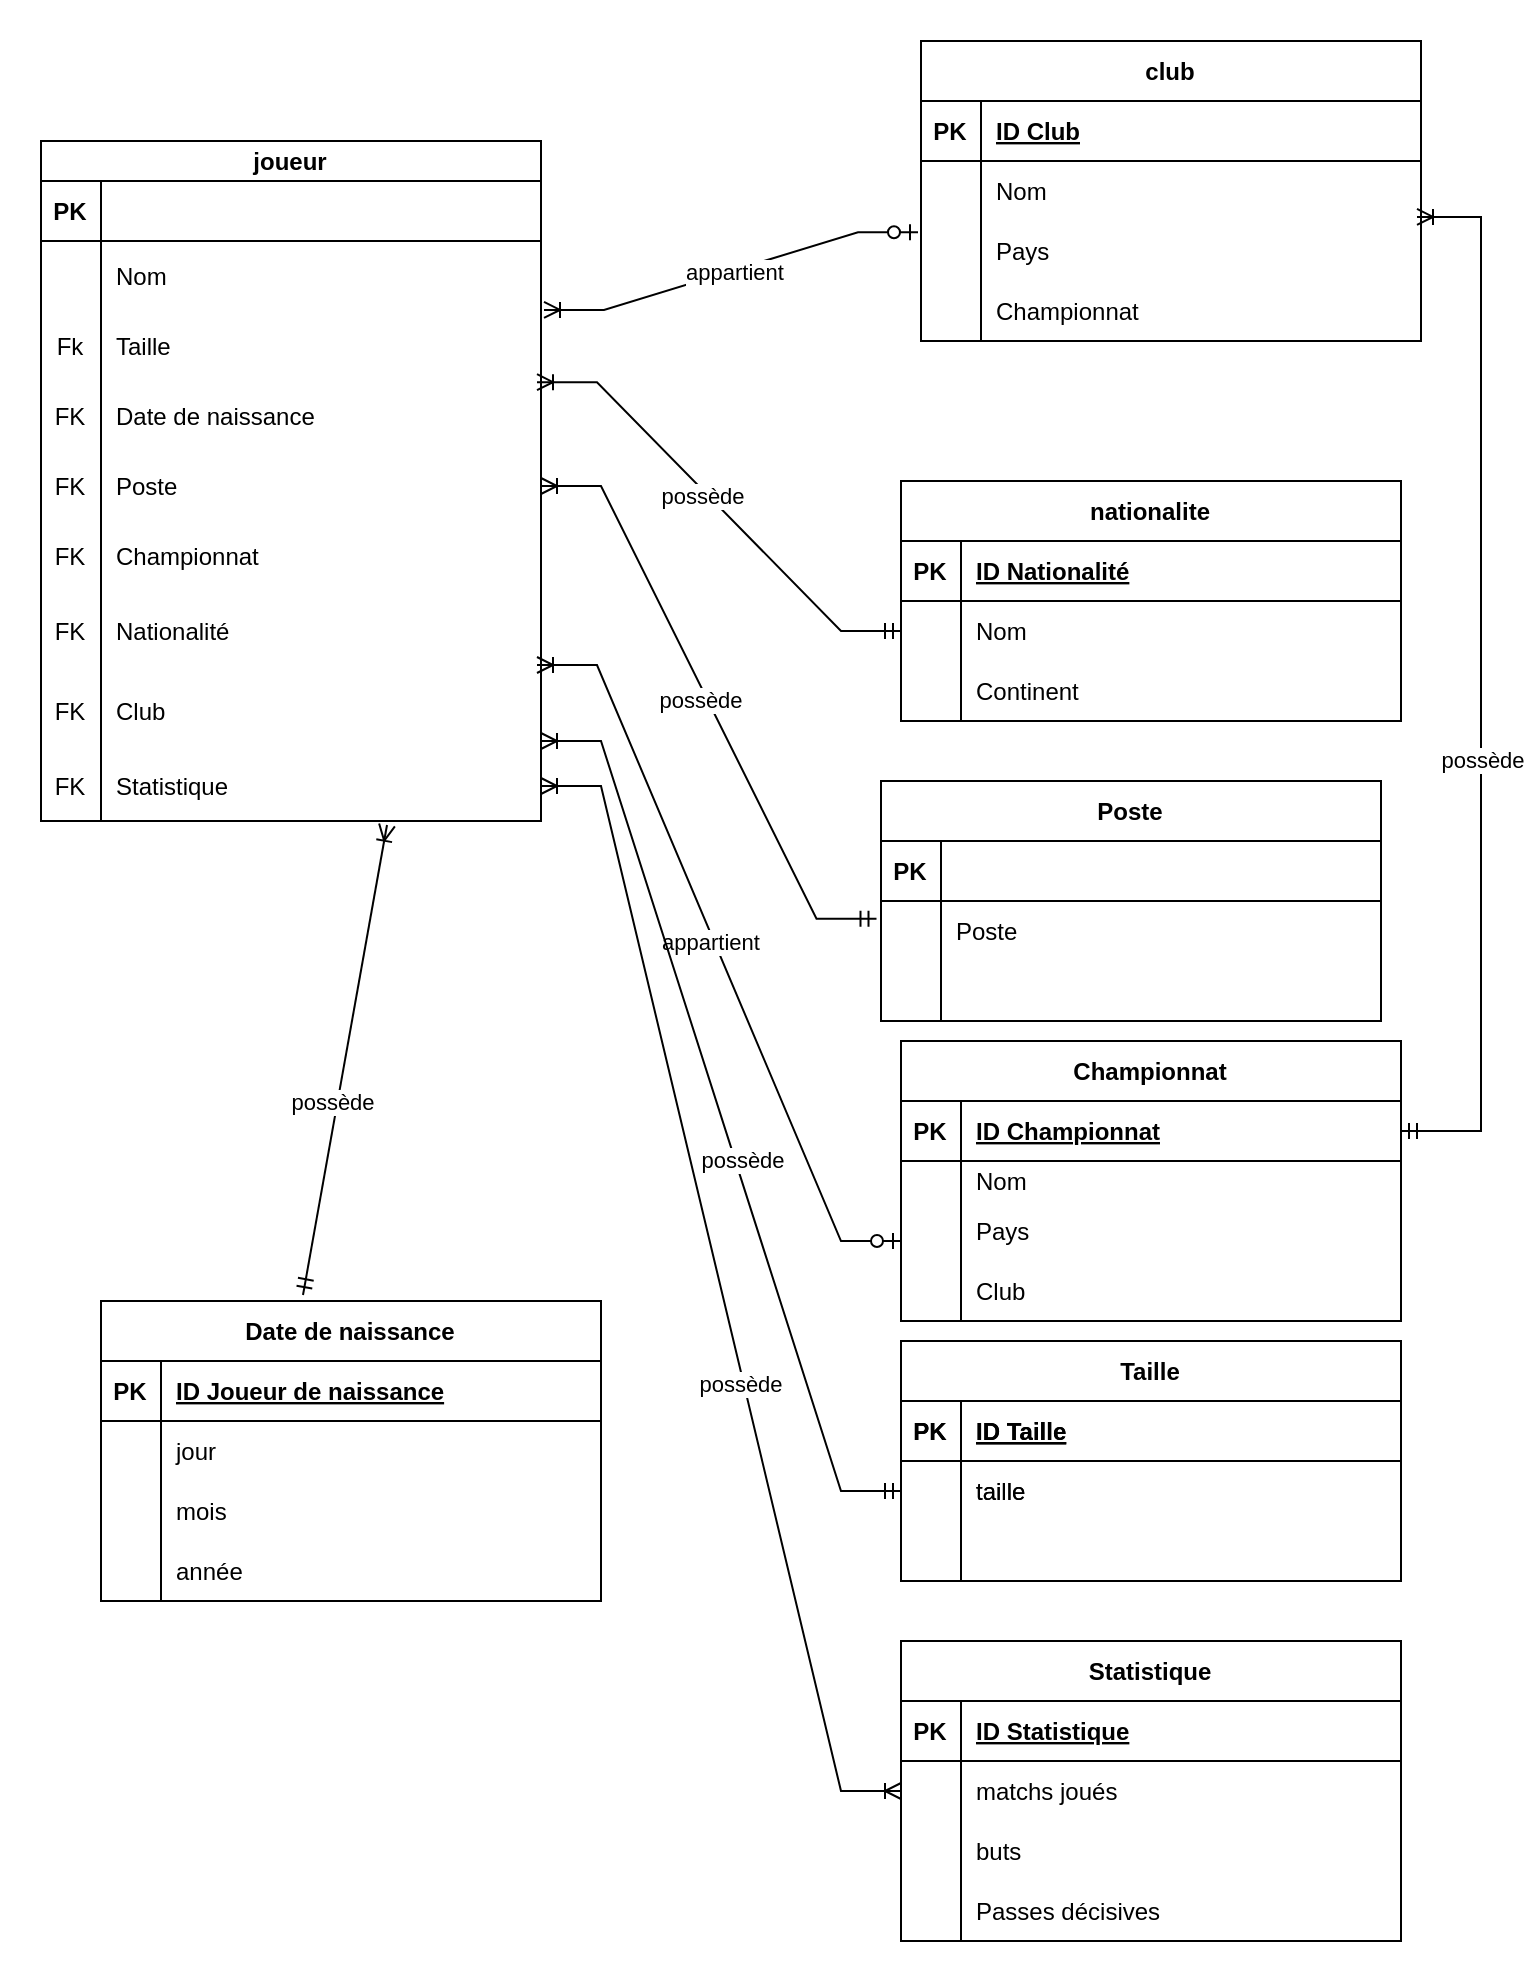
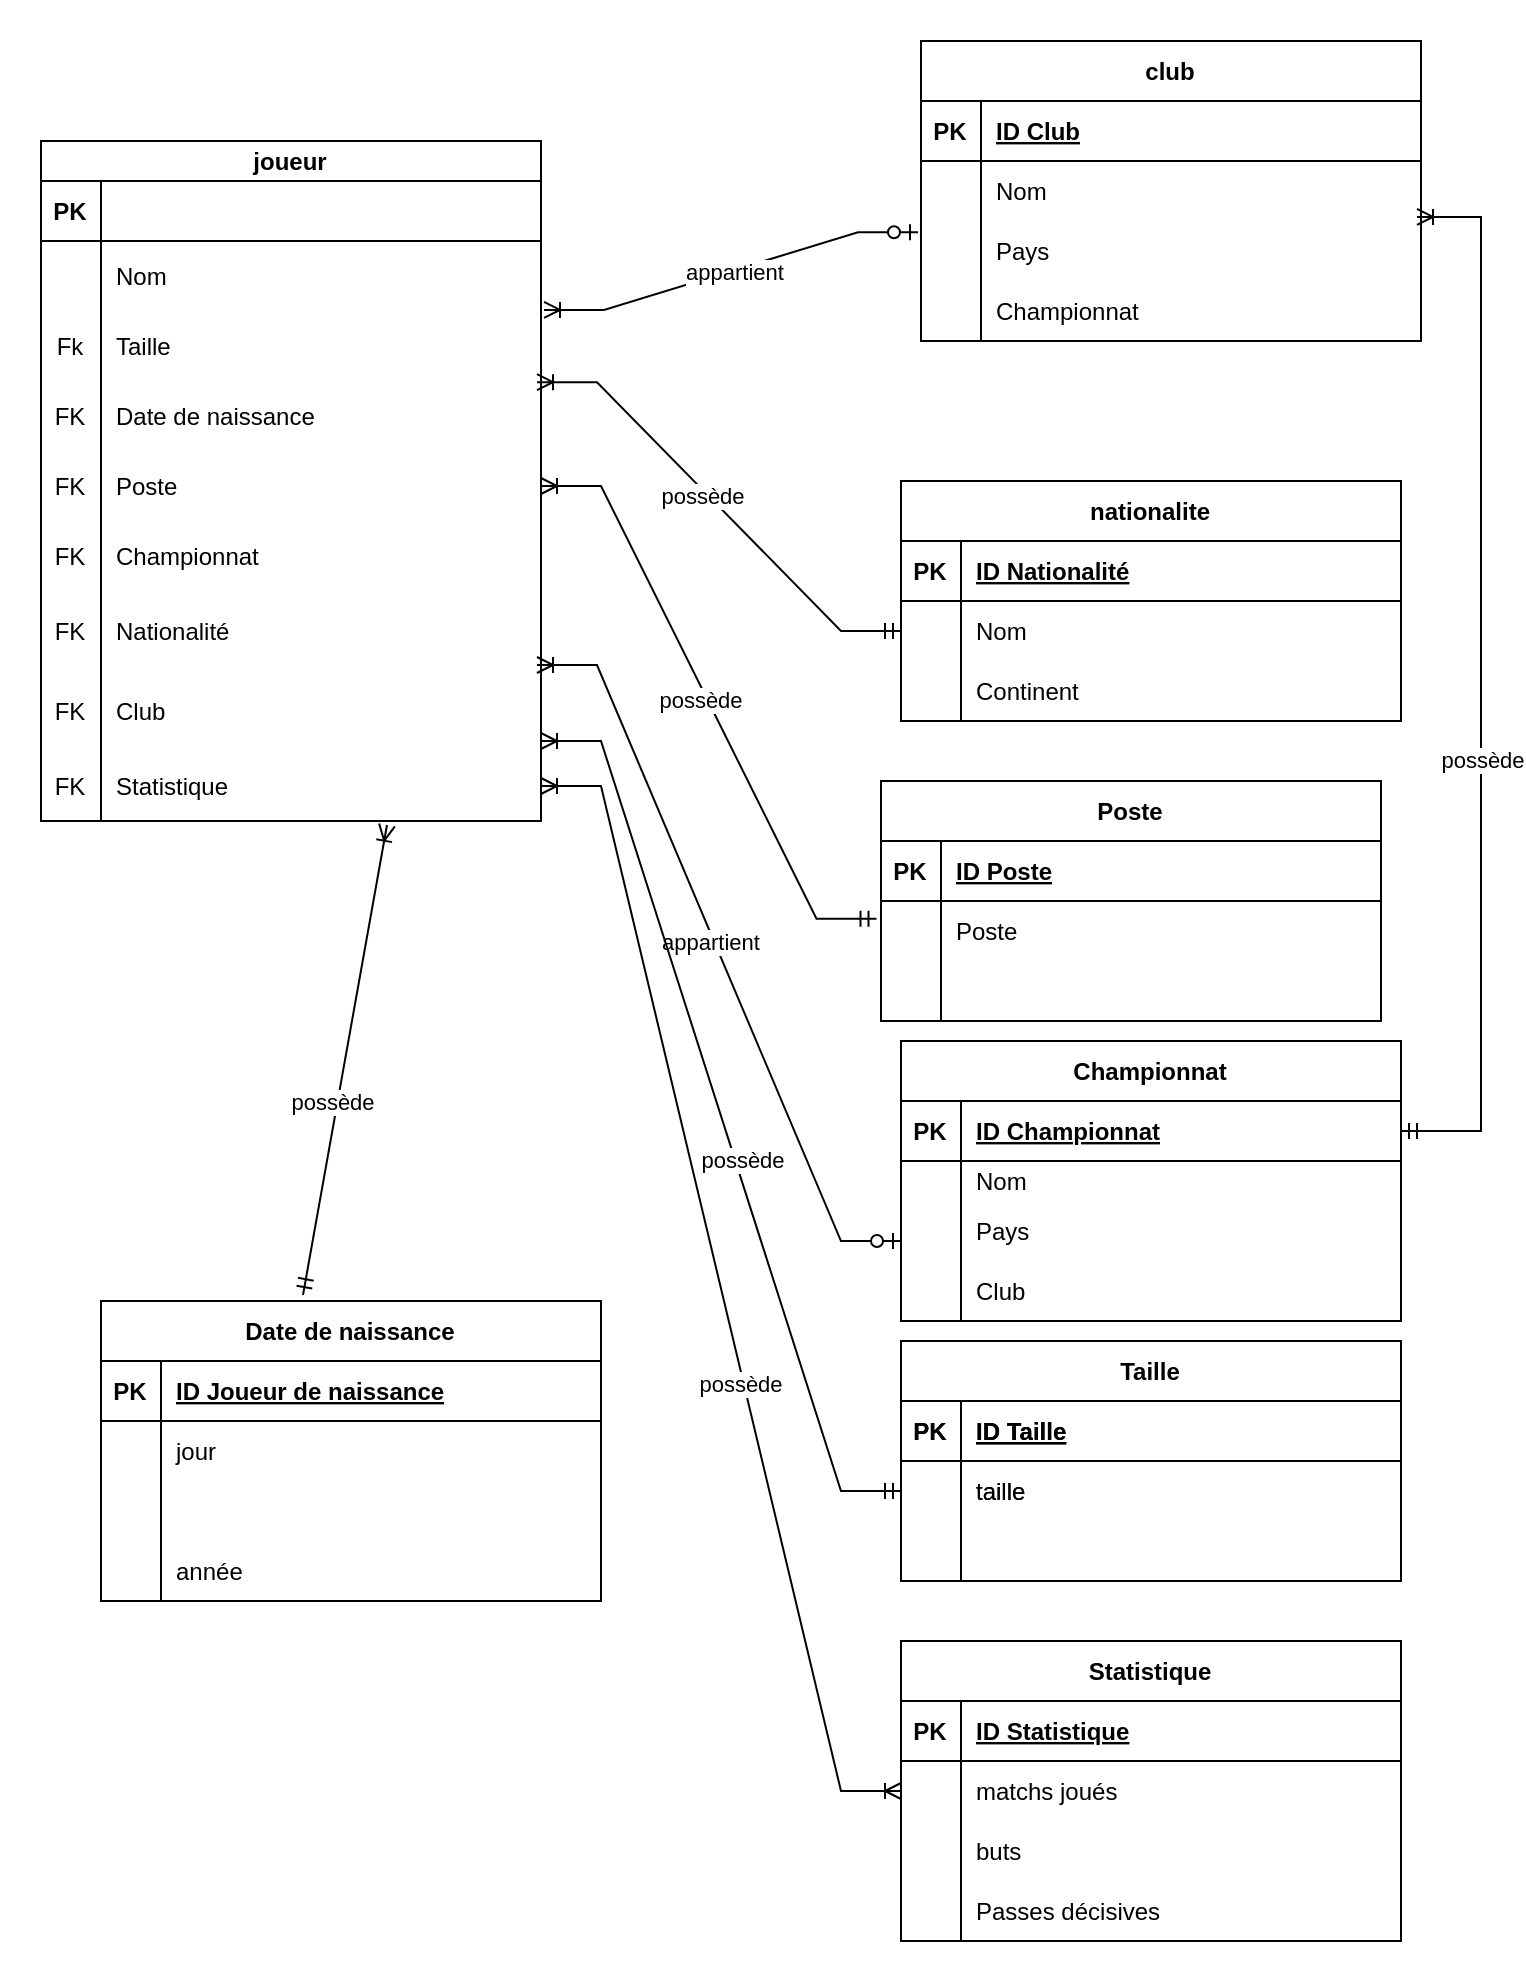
node "ID Poste": added
node "mois": removed
